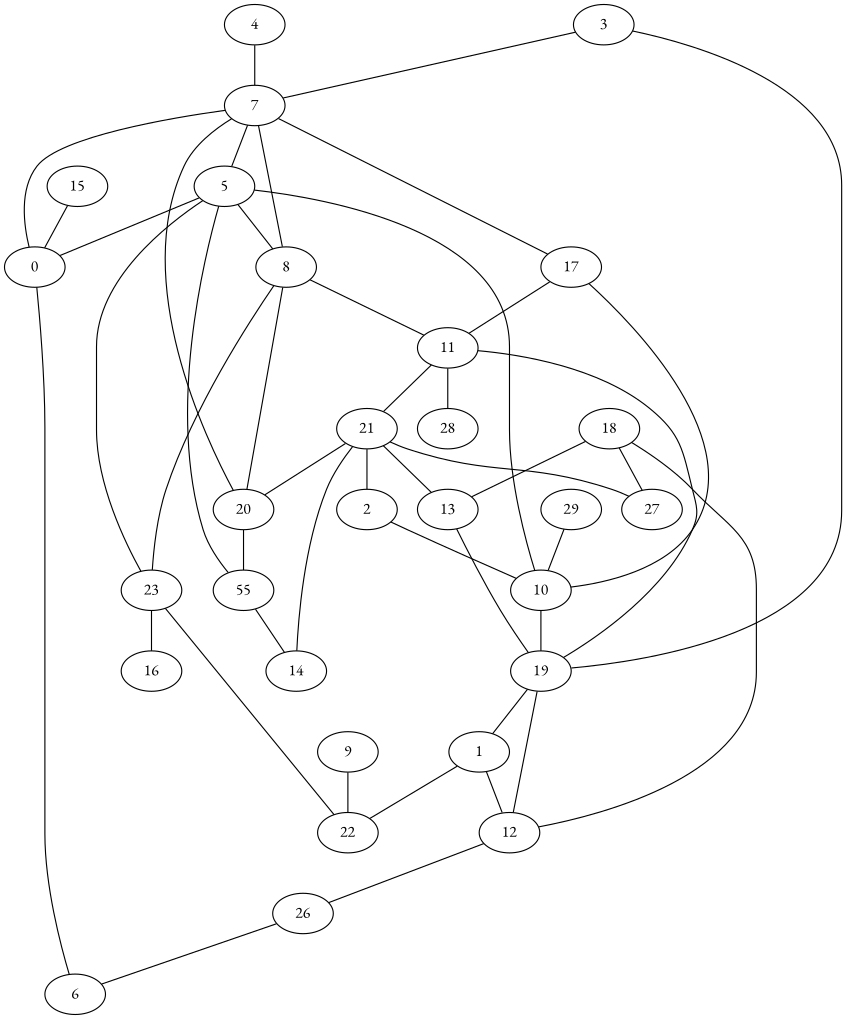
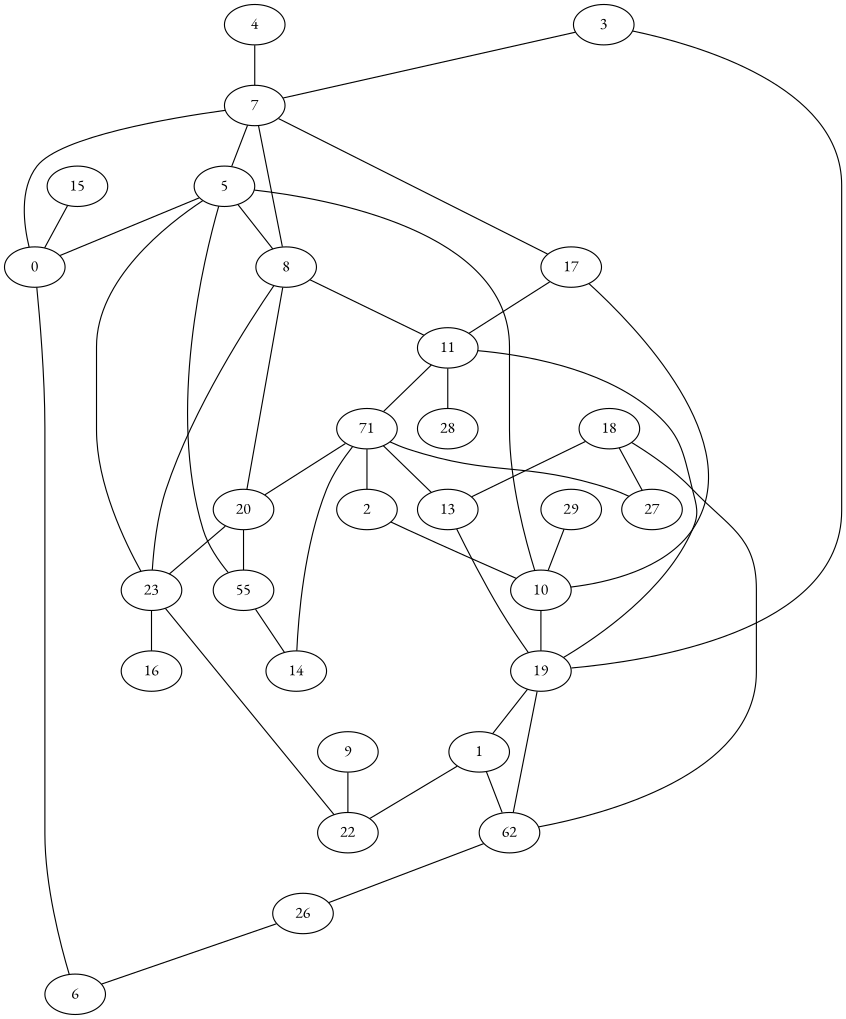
edge "7" -- "20": now "23" -- "20"
node "21": label "21" -> "71"
node "12": label "12" -> "62"
